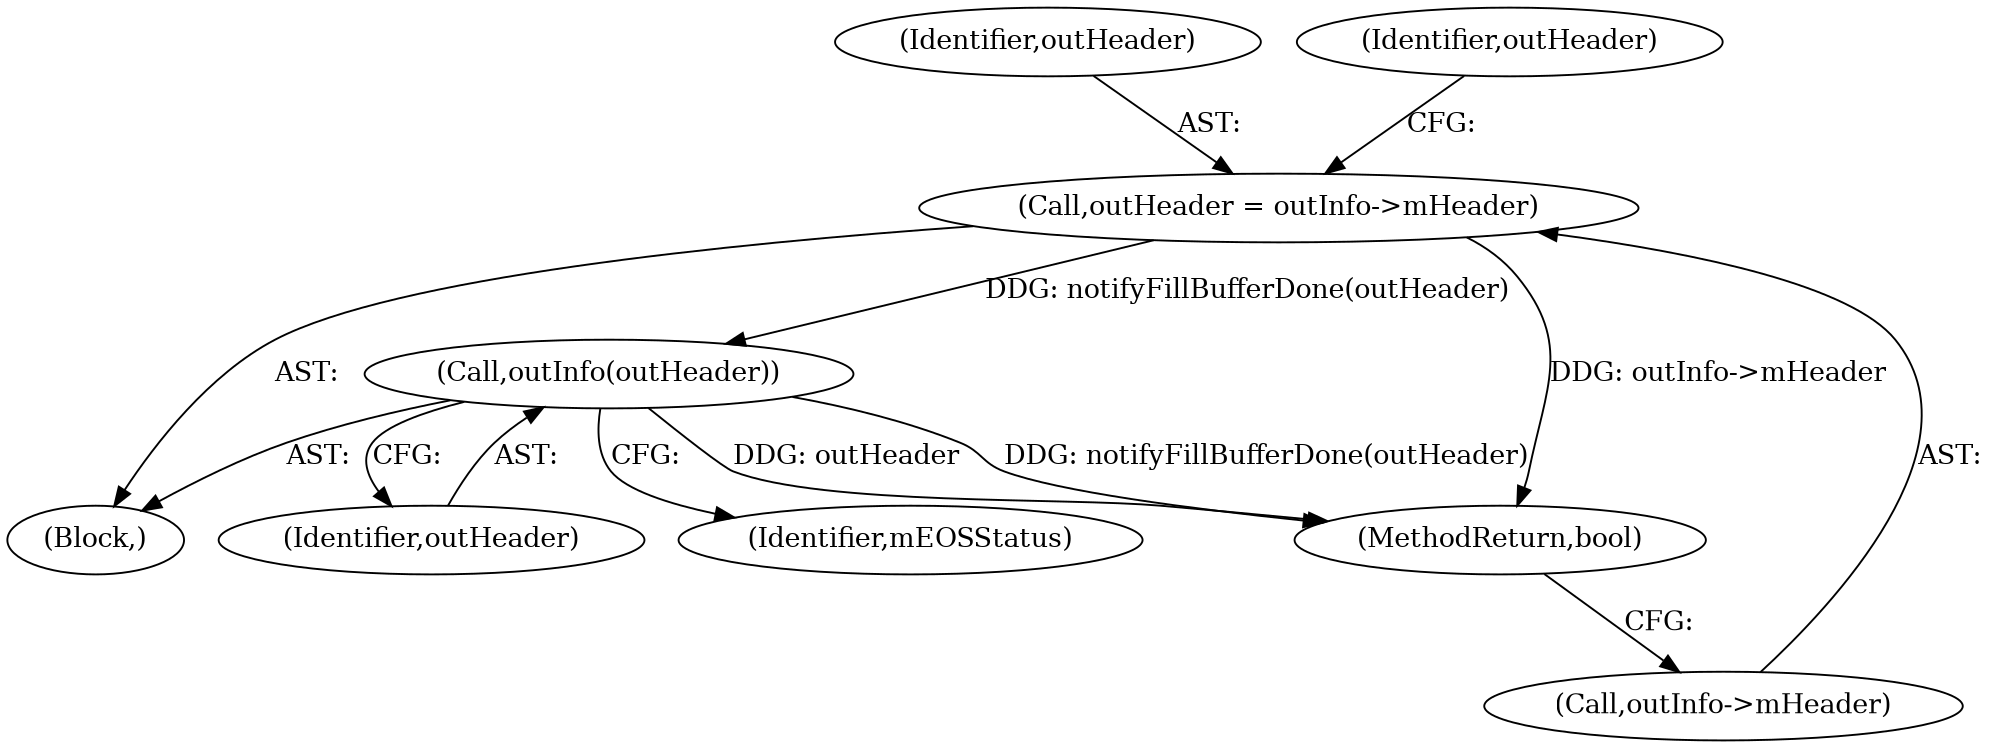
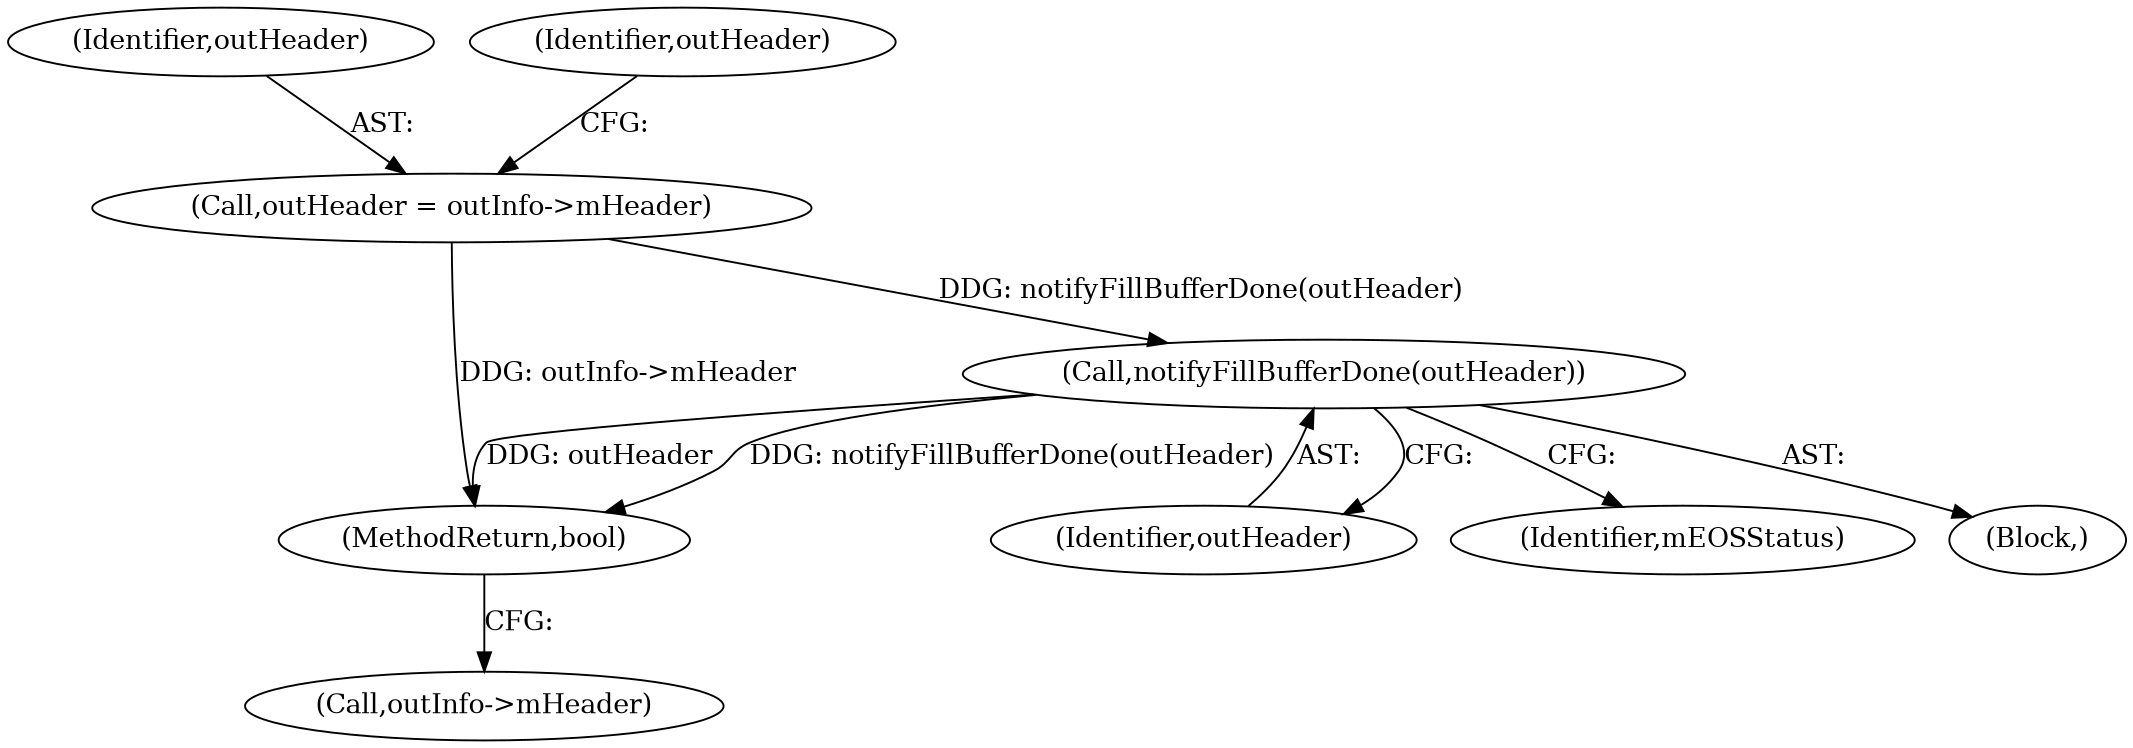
edge "(Call,outHeader = outInfo->mHeader)" -> "(Block,)": removed, label "AST:"
edge "(Call,outInfo->mHeader)" -> "(Call,outHeader = outInfo->mHeader)": removed, label "AST:"
node "(Call,outInfo(outHeader))": label "(Call,outInfo(outHeader))" -> "(Call,notifyFillBufferDone(outHeader))"
